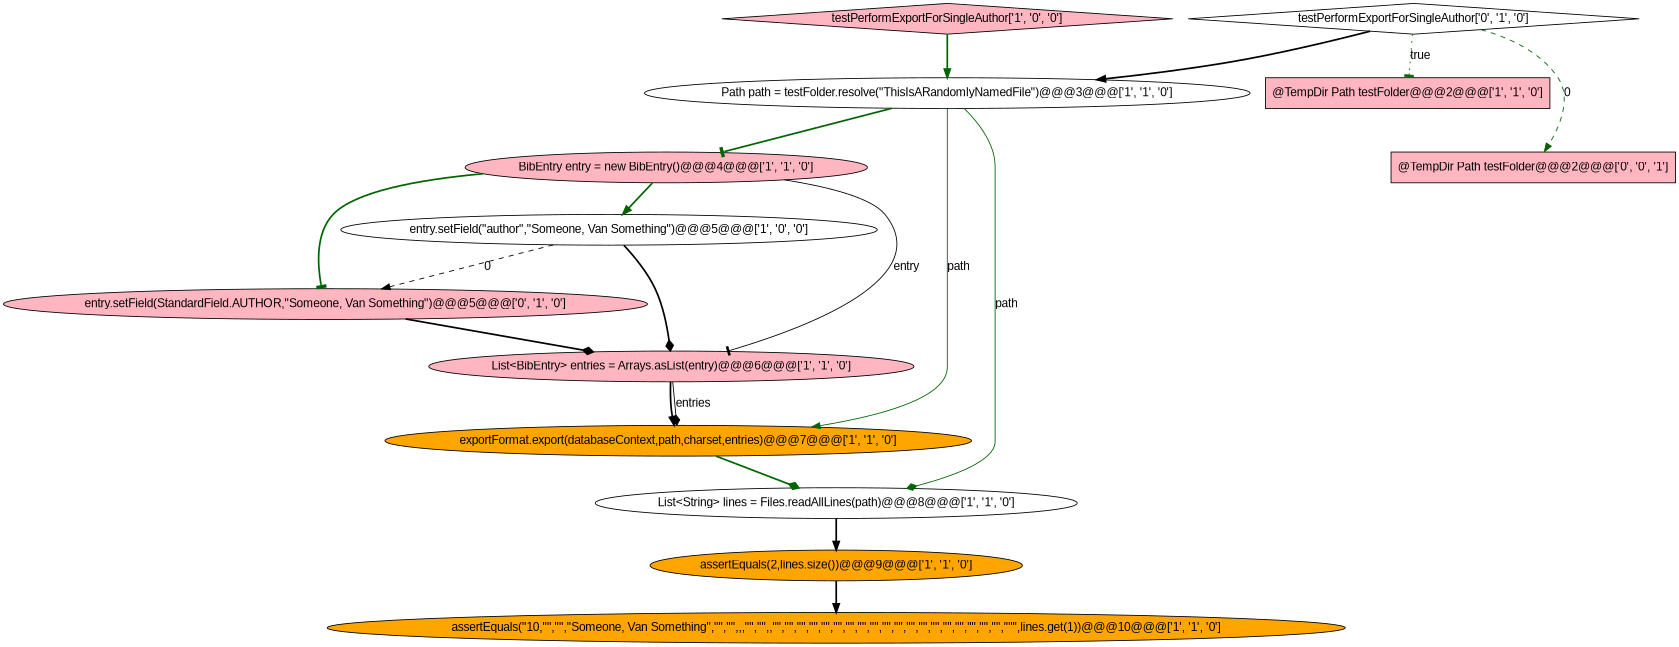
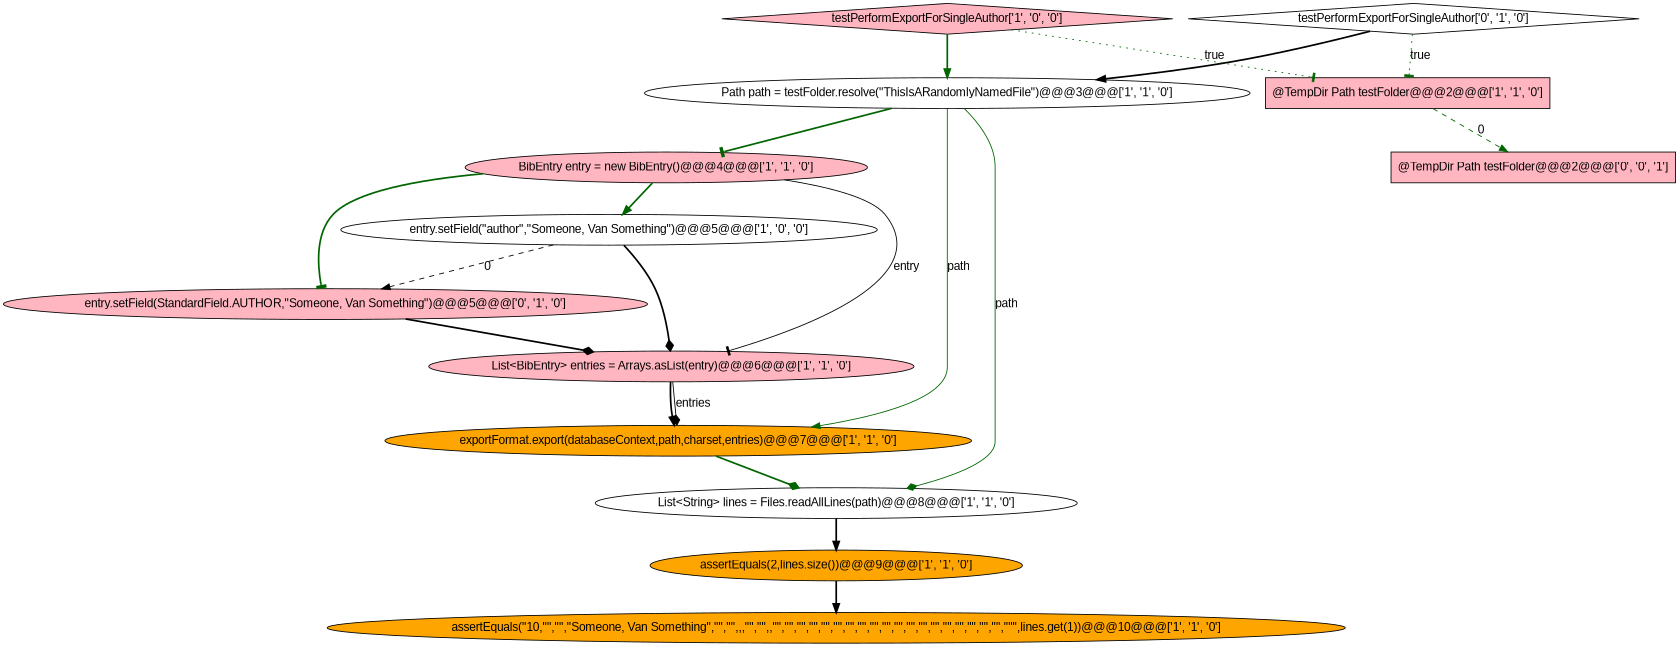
edge "testPerformExportForSingleAuthor['1', '0', '0']" -> "@TempDir Path testFolder@@@2@@@['1', '1', '0']": added, label "true"
edge "testPerformExportForSingleAuthor['0', '1', '0']" -> "@TempDir Path testFolder@@@2@@@['0', '0', '1']": now "@TempDir Path testFolder@@@2@@@['1', '1', '0']" -> "@TempDir Path testFolder@@@2@@@['0', '0', '1']"
